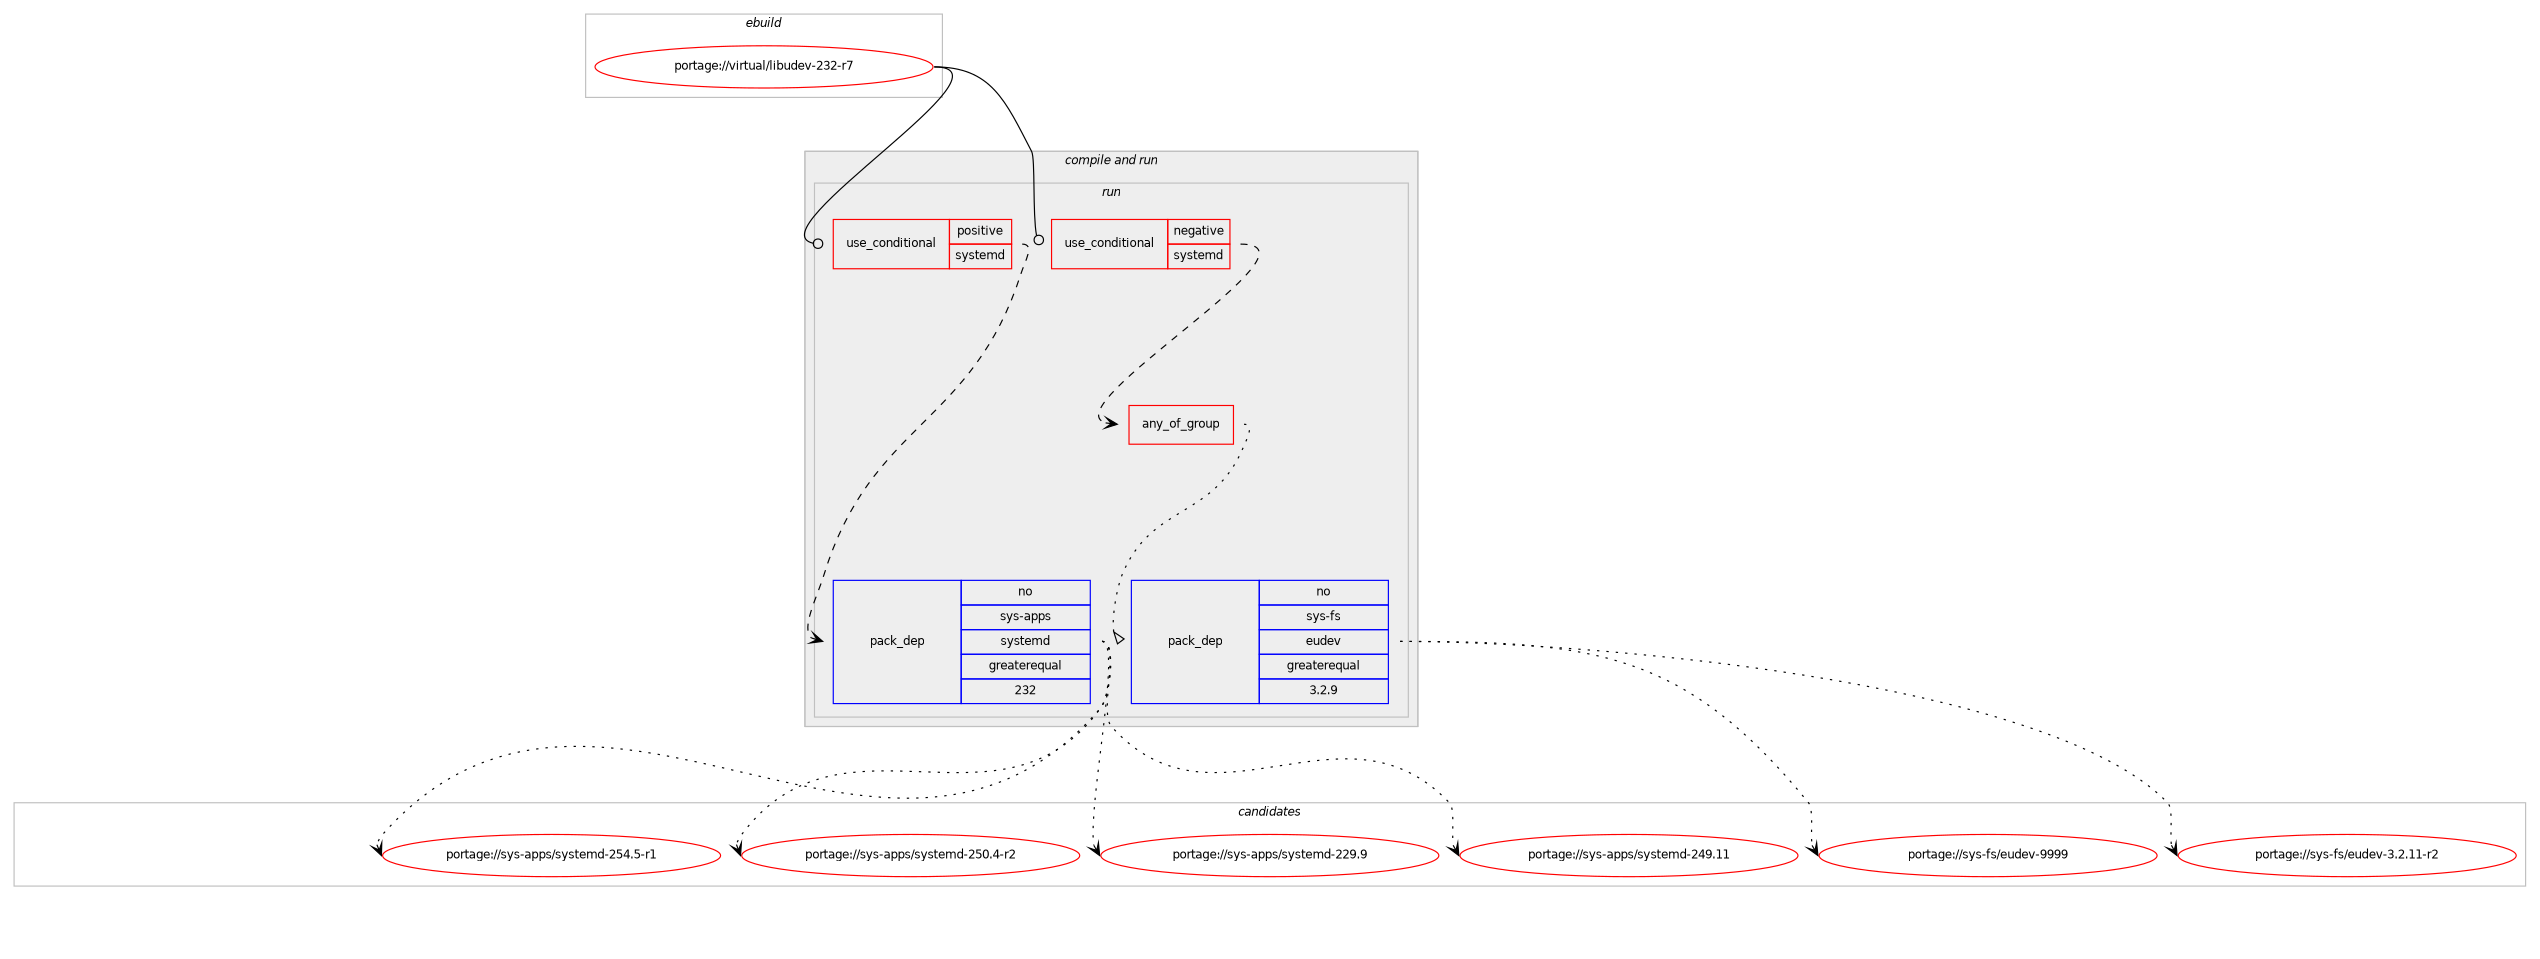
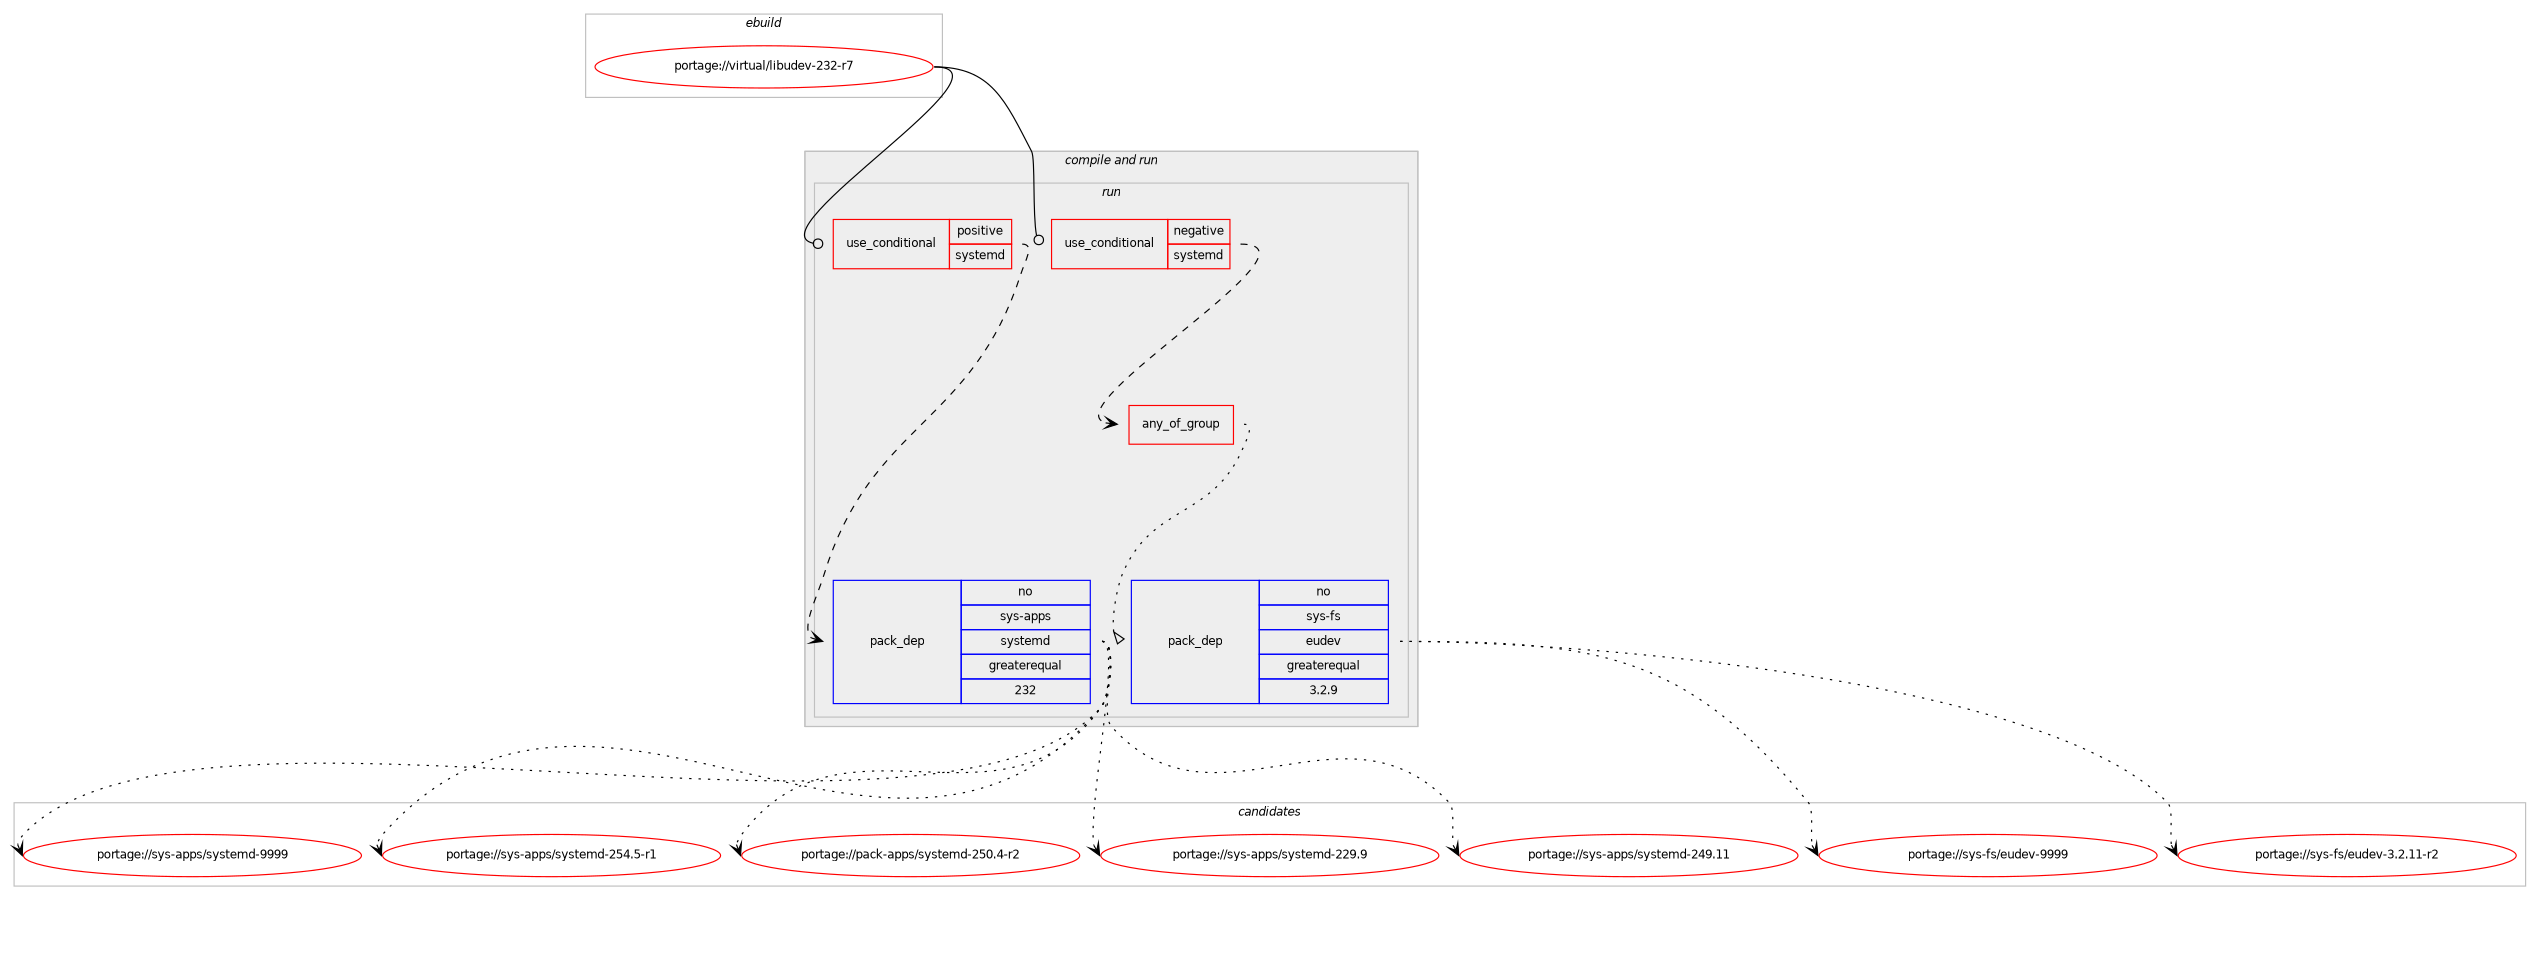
node "portage://sys-apps/systemd-9999": added
node "portage://sys-apps/systemd-250.4-r2": label "portage://sys-apps/systemd-250.4-r2" -> "portage://pack-apps/systemd-250.4-r2"
